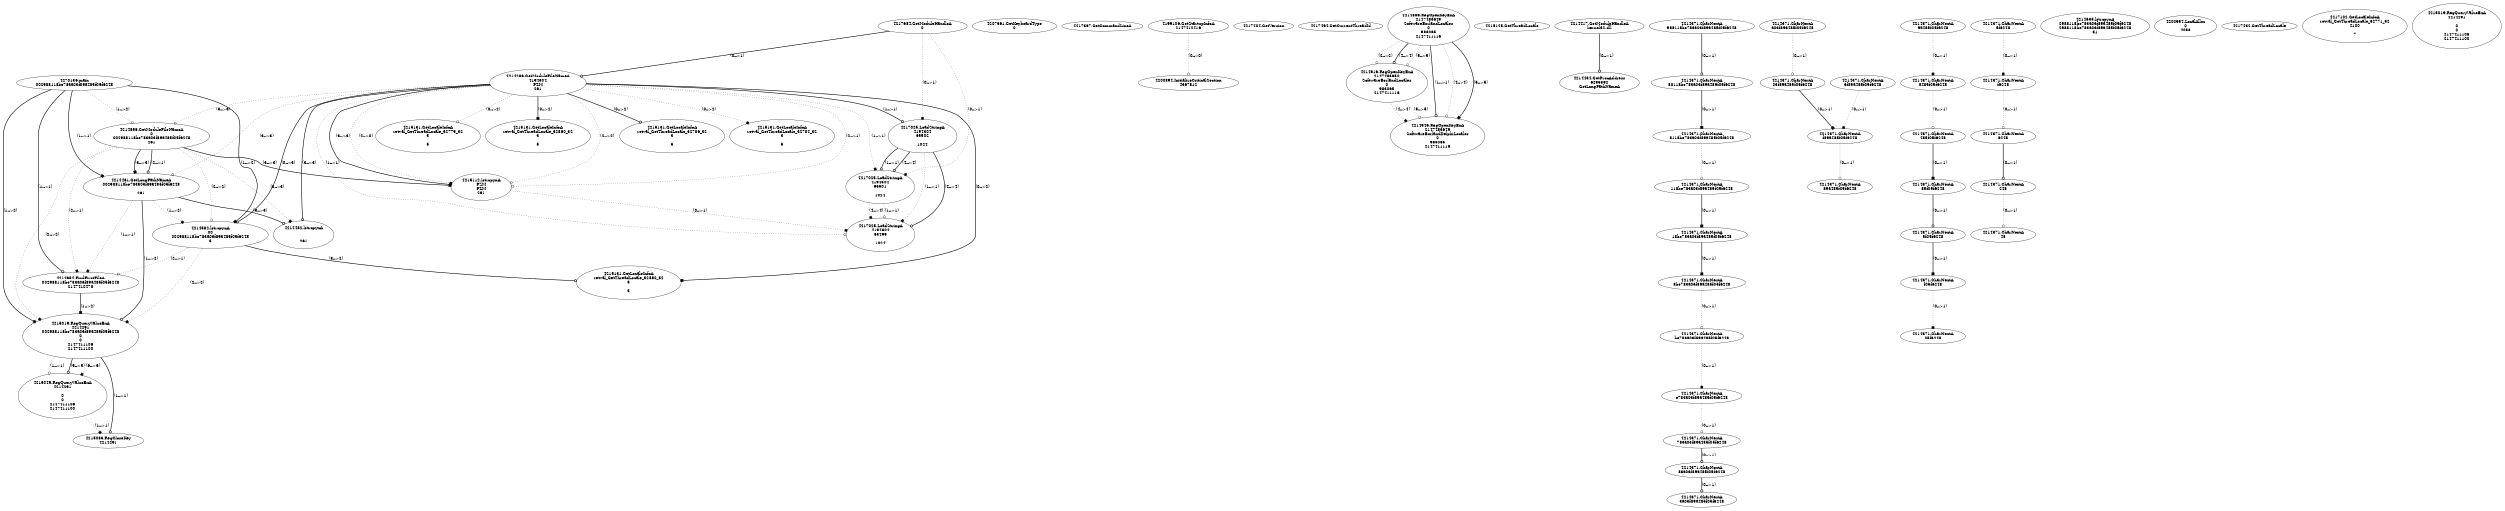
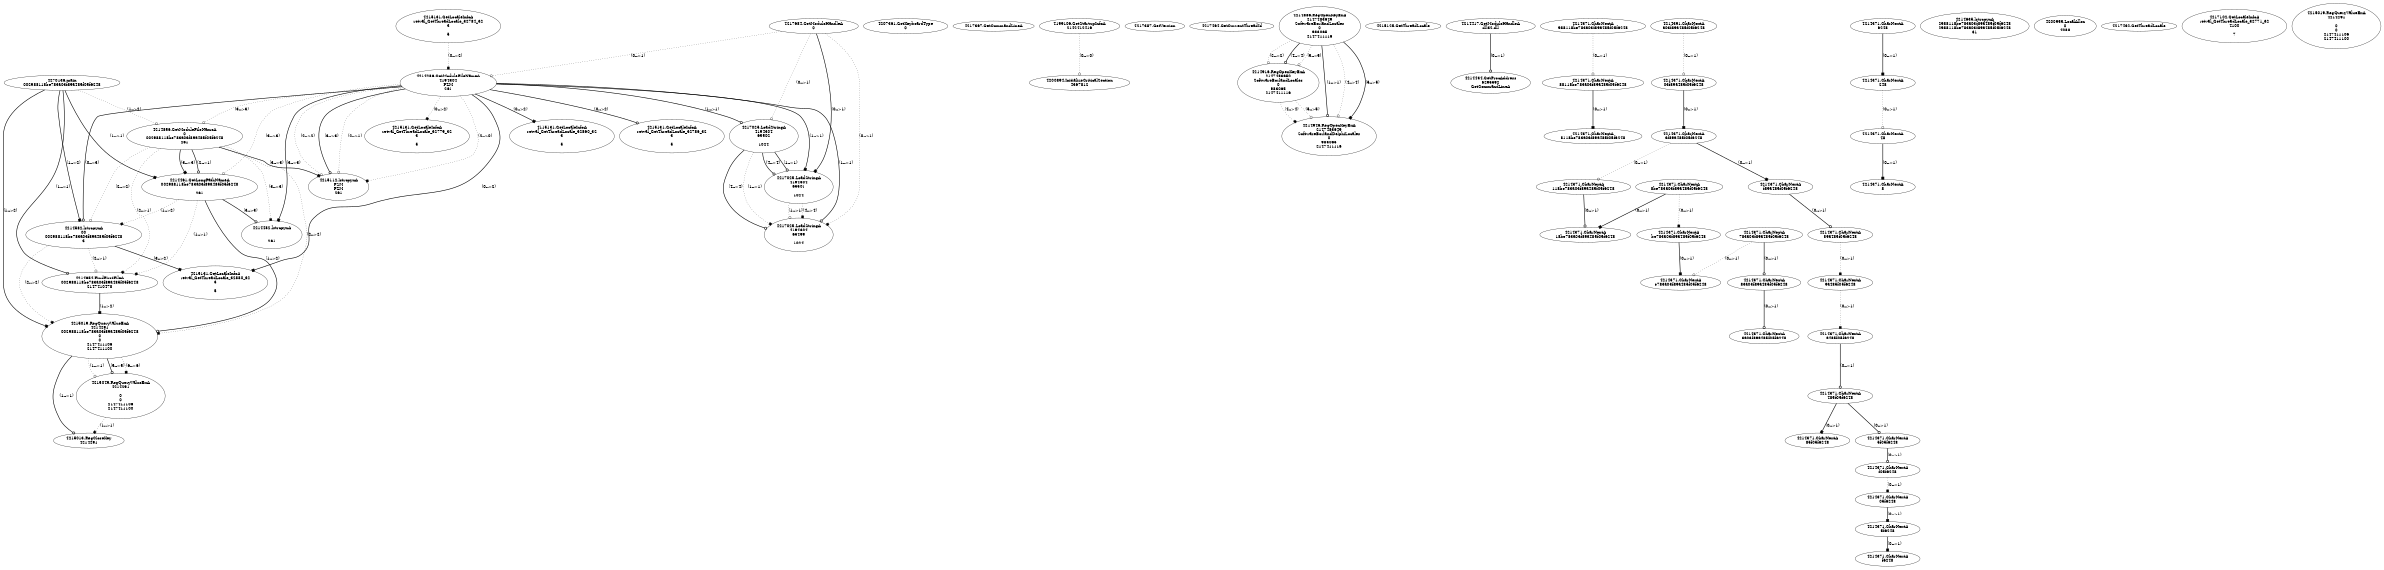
node "4217387.GetVersion": added
node "4199106.GetStartupInfoA 2147412416": label "4199106.GetStartupInfoA 2147412416" -> "4199106.GetStartupInfoA 2142412416"
node "4217404.GetVersion": removed
node "4214417.GetModuleHandleA kernel32.dll": label "4214417.GetModuleHandleA kernel32.dll" -> "4214417.GetModuleHandleA dll32.dll"
node "4214371.CharNextA a03f89a485f05f6248": label "4214371.CharNextA a03f89a485f05f6248" -> "4214391.CharNextA a03f89a485f05f6248"
node "4200954.LocalAlloc 0 4088": label "4200954.LocalAlloc 0 4088" -> "4200955.LocalAlloc 0 4088"
edge "4214371.CharNextA 988118be783a03f89a485f05f6248" -> "4214371.CharNextA 88118be783a03f89a485f05f6248": style bold -> dotted
edge "4214371.CharNextA 5f6248" -> "4214371.CharNextA f6248": style dotted -> bold
edge "4217684.GetModuleHandleA 0" -> "4214286.GetModuleFileNameA 4194304 PZM 261": style bold -> dotted
edge "4217684.GetModuleHandleA 0" -> "4217025.LoadStringA 4194304 65502 1024": arrowhead box -> odot
node "4214434.GetProcAddress 6295592 GetLongPathNameA": label "4214434.GetProcAddress 6295592 GetLongPathNameA" -> "4214434.GetProcAddress 6295592 GetCommandLineA"
edge "4214286.GetModuleFileNameA 4194304 PZM 261" -> "4217025.LoadStringA 4194304 65501 1024": style dotted -> bold
edge "4214286.GetModuleFileNameA 4194304 PZM 261" -> "4215131.GetLocaleInfoA retval_GetThreadLocale_32784_32 3 5": reversed
edge "4214286.GetModuleFileNameA 4194304 PZM 261" -> "4215131.GetLocaleInfoA retval_GetThreadLocale_32779_32 3 5": arrowhead odot -> box
edge "4214371.CharNextA 03f89a485f05f6248" -> "4214371.CharNextA f89a485f05f6248": now "4214371.CharNextA 03f89a485f05f6248" -> "4214371.CharNextA 3f89a485f05f6248"
edge "4214371.CharNextA 3f89a485f05f6248" -> "4214371.CharNextA f89a485f05f6248": style dotted -> bold
edge "4214371.CharNextA a485f05f6248" -> "4214371.CharNextA 485f05f6248": style dotted -> bold
edge "4214371.CharNextA f6248" -> "4214371.CharNextA 6248": removed, label "(0-->1)"
edge "4214286.GetModuleFileNameA 4194304 PZM 261" -> "4214482.lstrcpynA 261": arrowhead odot -> box
edge "4217684.GetModuleHandleA 0" -> "4217025.LoadStringA 4194304 65501 1024": style dotted -> bold
node "4215131.GetLocaleInfoA retval_GetThreadLocale_32860_32 3 5": label "4215131.GetLocaleInfoA retval_GetThreadLocale_32860_32 3 5" -> "4115131.GetLocaleInfoA retval_GetThreadLocale_32860_32 3 5"
edge "4214371.CharNextA 8118be783a03f89a485f05f6248" -> "4214371.CharNextA 118be783a03f89a485f05f6248": now "4214371.CharNextA 3f89a485f05f6248" -> "4214371.CharNextA 118be783a03f89a485f05f6248"
edge "4214371.CharNextA f89a485f05f6248" -> "4214371.CharNextA 89a485f05f6248": style dotted -> bold
edge "4214371.CharNextA 6248" -> "4214371.CharNextA 248": arrowhead odot -> box
node "4214371.CharNextA 8": added
edge "4214286.GetModuleFileNameA 4194304 PZM 261" -> "4217025.LoadStringA 4194304 65499 1024": style dotted -> bold
edge "4214371.CharNextA 118be783a03f89a485f05f6248" -> "4214371.CharNextA 18be783a03f89a485f05f6248": arrowhead box -> odot
edge "4215112.lstrcpynA PZM PZM 261" -> "4217025.LoadStringA 4194304 65499 1024": now "4217684.GetModuleHandleA 0" -> "4217025.LoadStringA 4194304 65499 1024"
edge "4214371.CharNextA 85f05f6248" -> "4214371.CharNextA 5f05f6248": now "4214371.CharNextA 485f05f6248" -> "4214371.CharNextA 5f05f6248"
edge "4214371.CharNextA 18be783a03f89a485f05f6248" -> "4214371.CharNextA 8be783a03f89a485f05f6248": reversed
edge "4214371.CharNextA 89a485f05f6248" -> "4214371.CharNextA 9a485f05f6248": added, label "(0-->1)"
edge "4214371.CharNextA 5f05f6248" -> "4214371.CharNextA f05f6248": arrowhead box -> odot
edge "4214582.lstrcpynA 00 002988118be783a03f89a485f05f6248 3" -> "4215131.GetLocaleInfoA retval_GetThreadLocale_32880_32 3 5": arrowhead odot -> box
edge "4214371.CharNextA 8be783a03f89a485f05f6248" -> "4214371.CharNextA be783a03f89a485f05f6248": arrowhead odot -> box
edge "4214371.CharNextA be783a03f89a485f05f6248" -> "4214371.CharNextA e783a03f89a485f05f6248": style dotted -> bold
edge "4214371.CharNextA e783a03f89a485f05f6248" -> "4214371.CharNextA 783a03f89a485f05f6248": reversed
node "4215083.RegCloseKey 4214291": label "4215083.RegCloseKey 4214291" -> "4215013.RegCloseKey 4214291"
edge "4214371.CharNextA 05f6248" -> "4214371.CharNextA 5f6248": added, label "(0-->1)"
